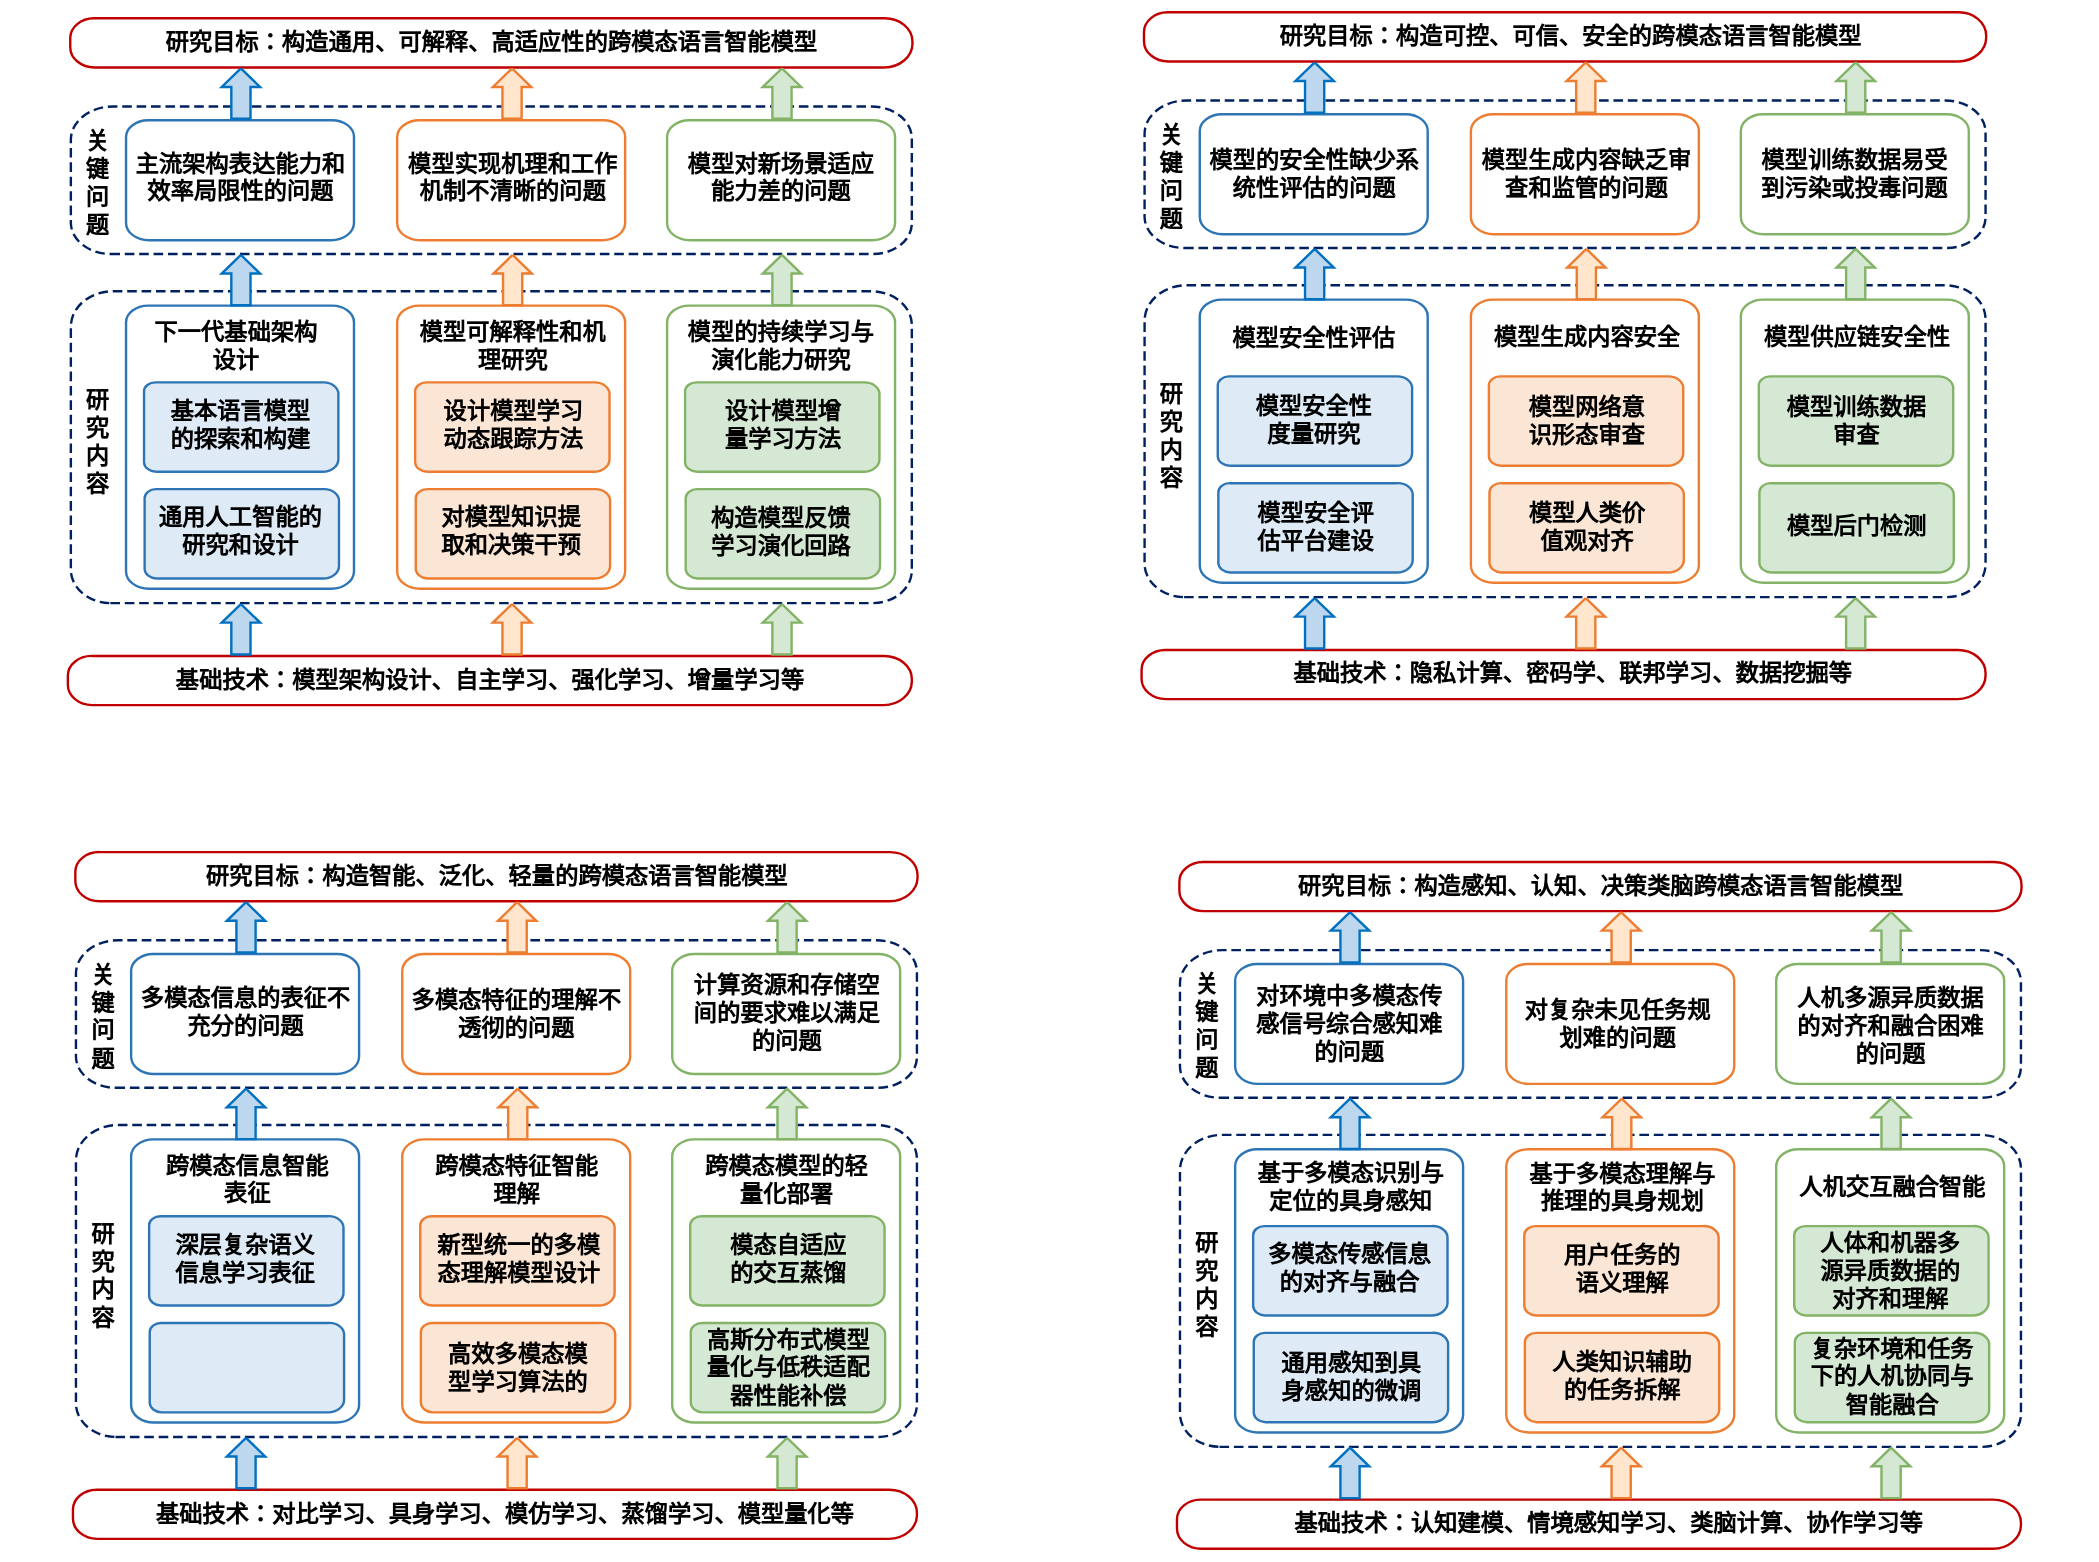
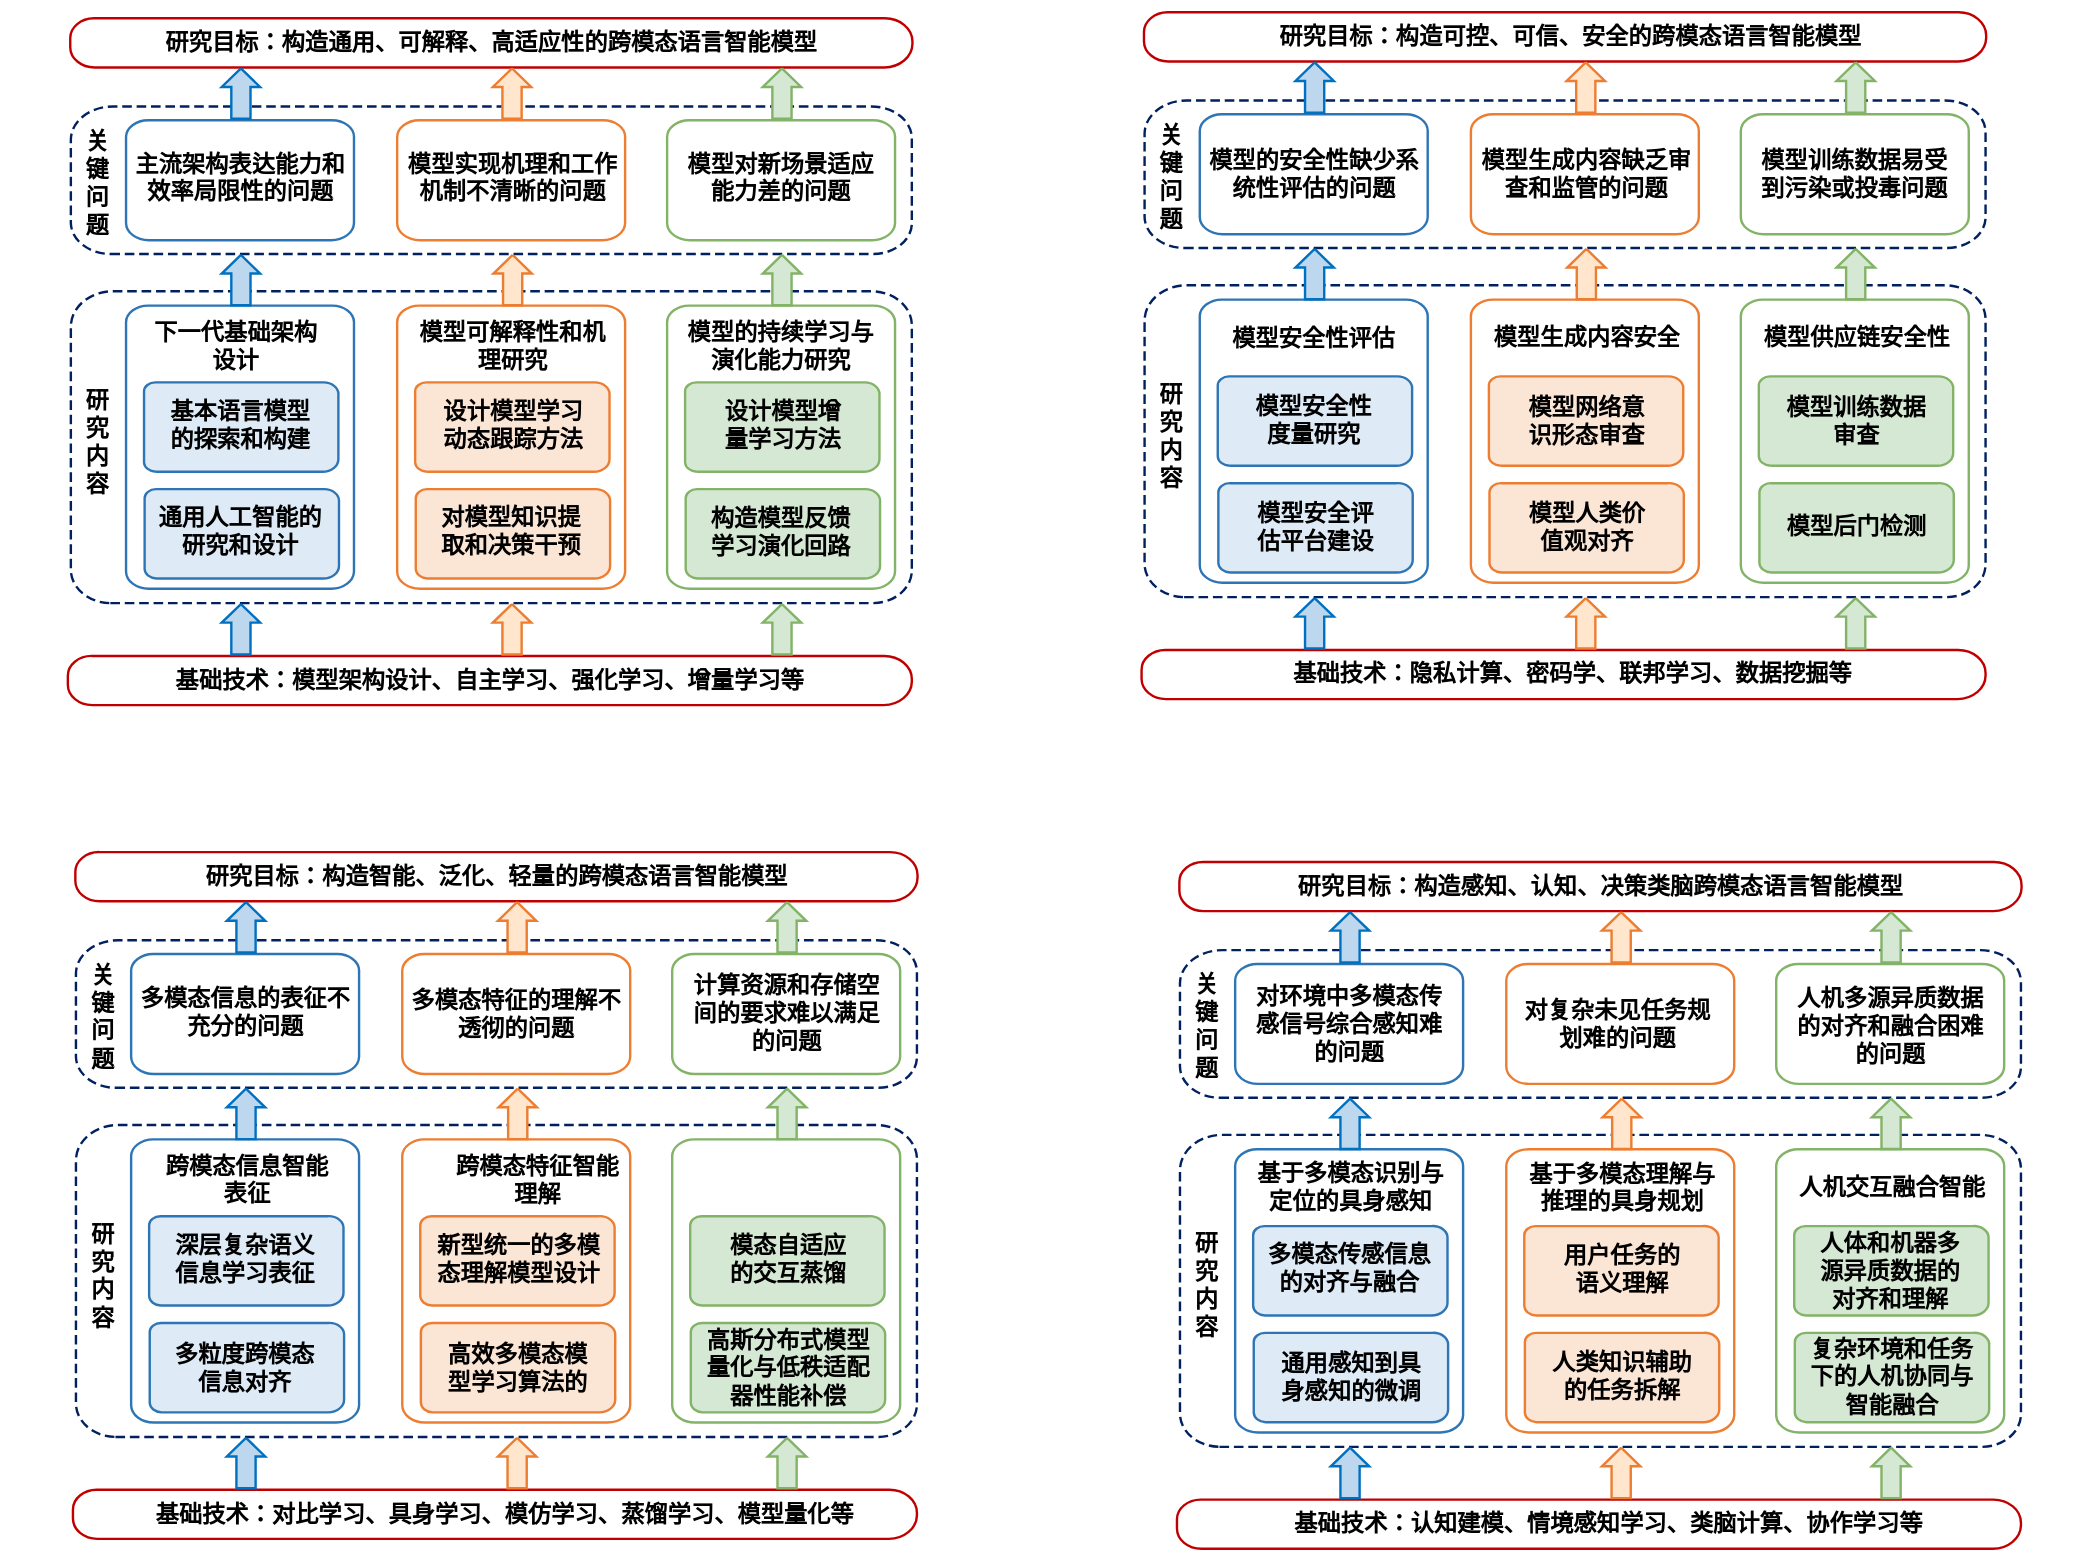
node "跨模态特征智能理解": moved (516, 1180) -> (537, 1180)
node "跨模态模型的轻量化部署": removed
node "多粒度跨模态信息对齐": added
